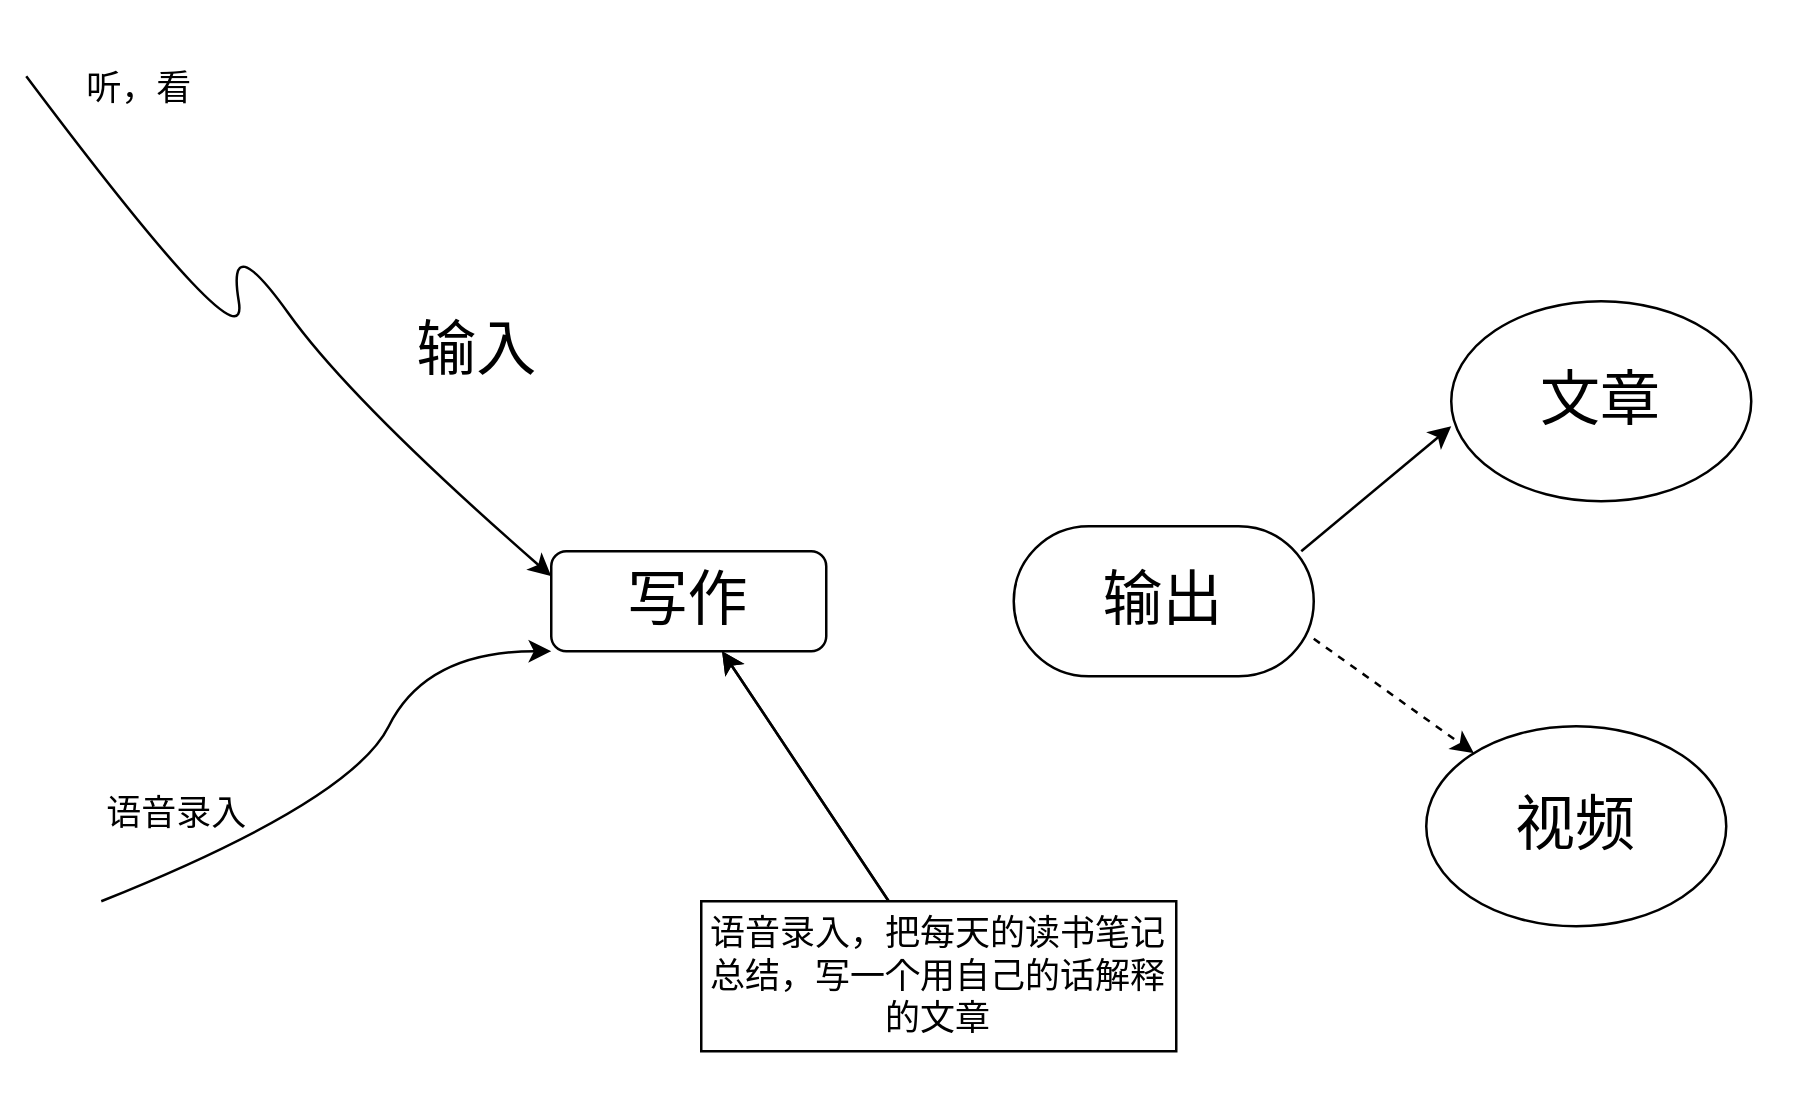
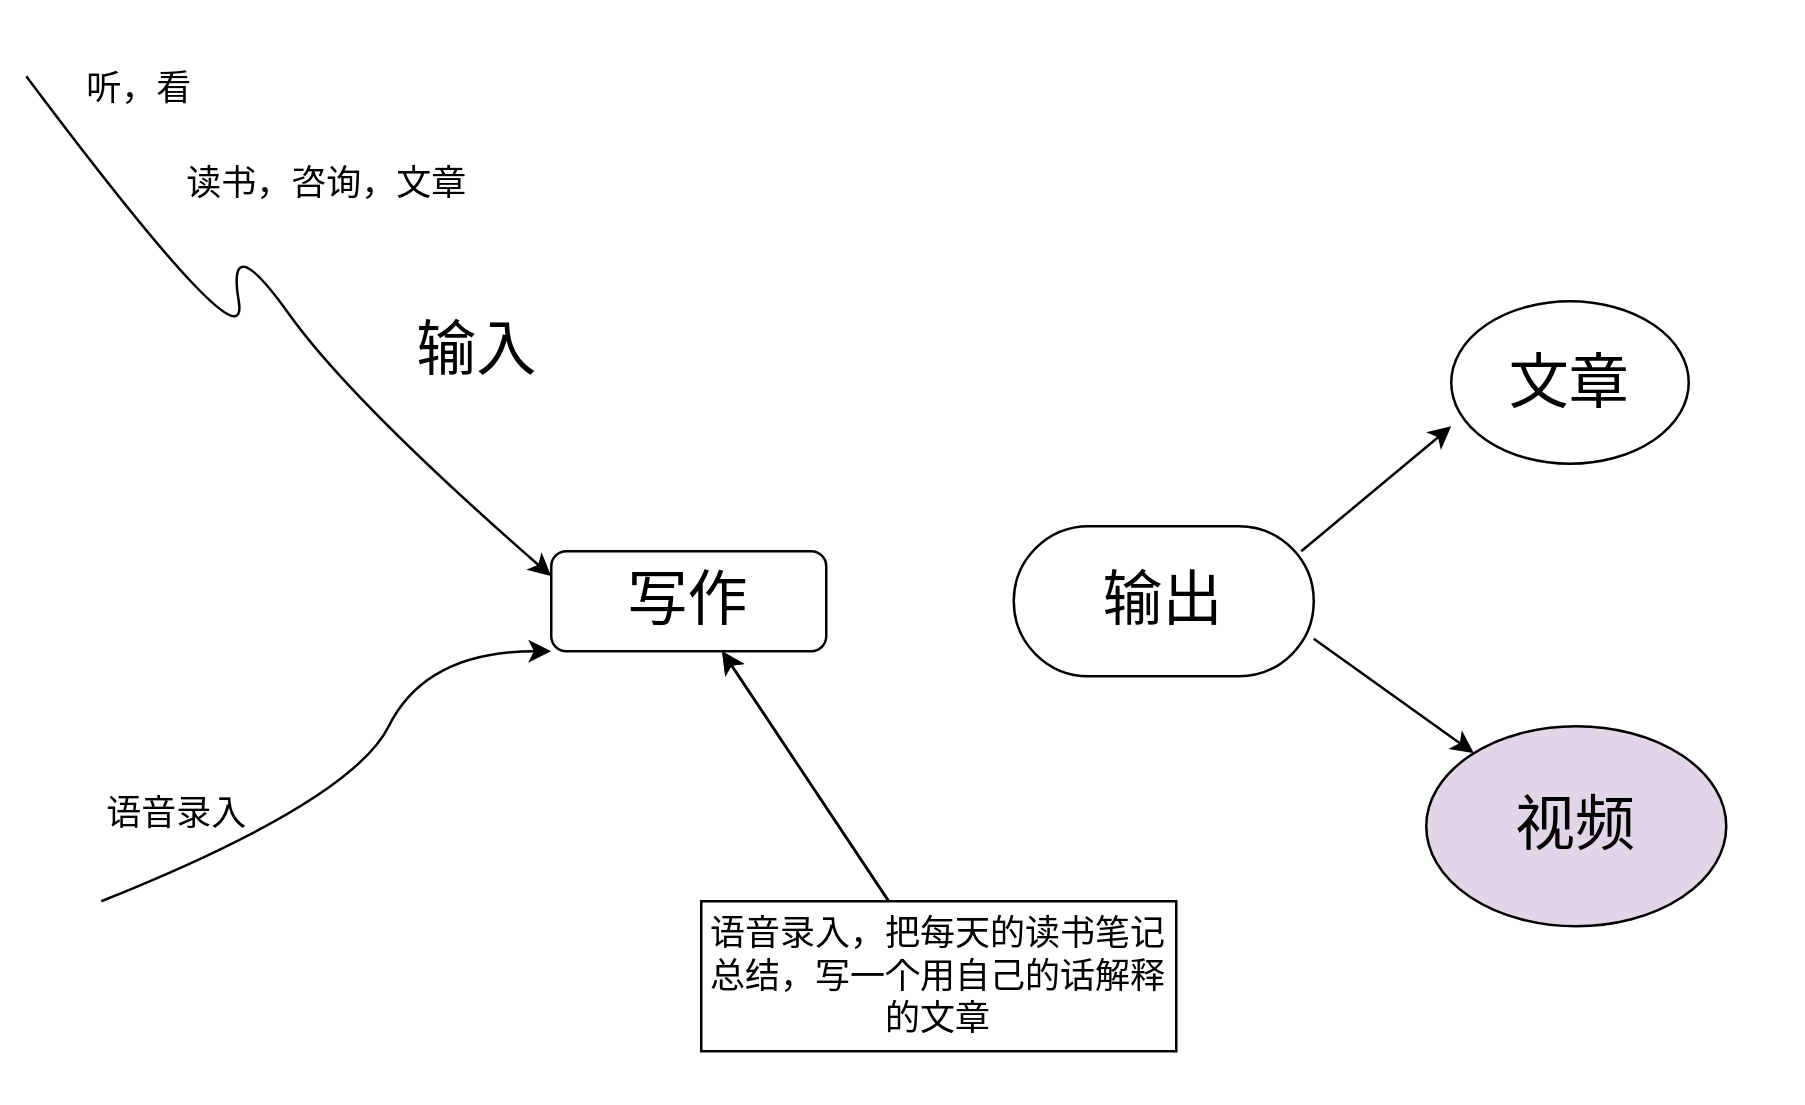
node "读书，咨询，文章": added
node "文章": size 300x200 -> 238x163
edge "输出" -> "视频": style dashed -> solid
node "视频": fillcolor #ffffff -> #e1d5e7
